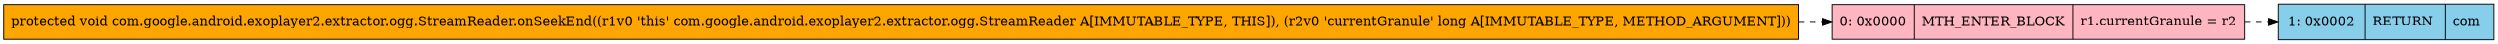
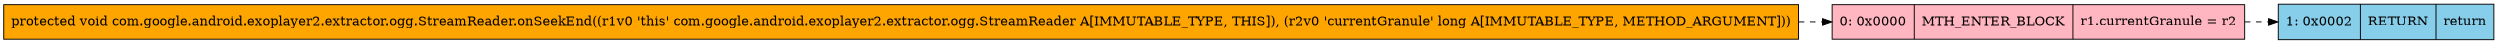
node "1: 0x0002": text "com" -> "return"
